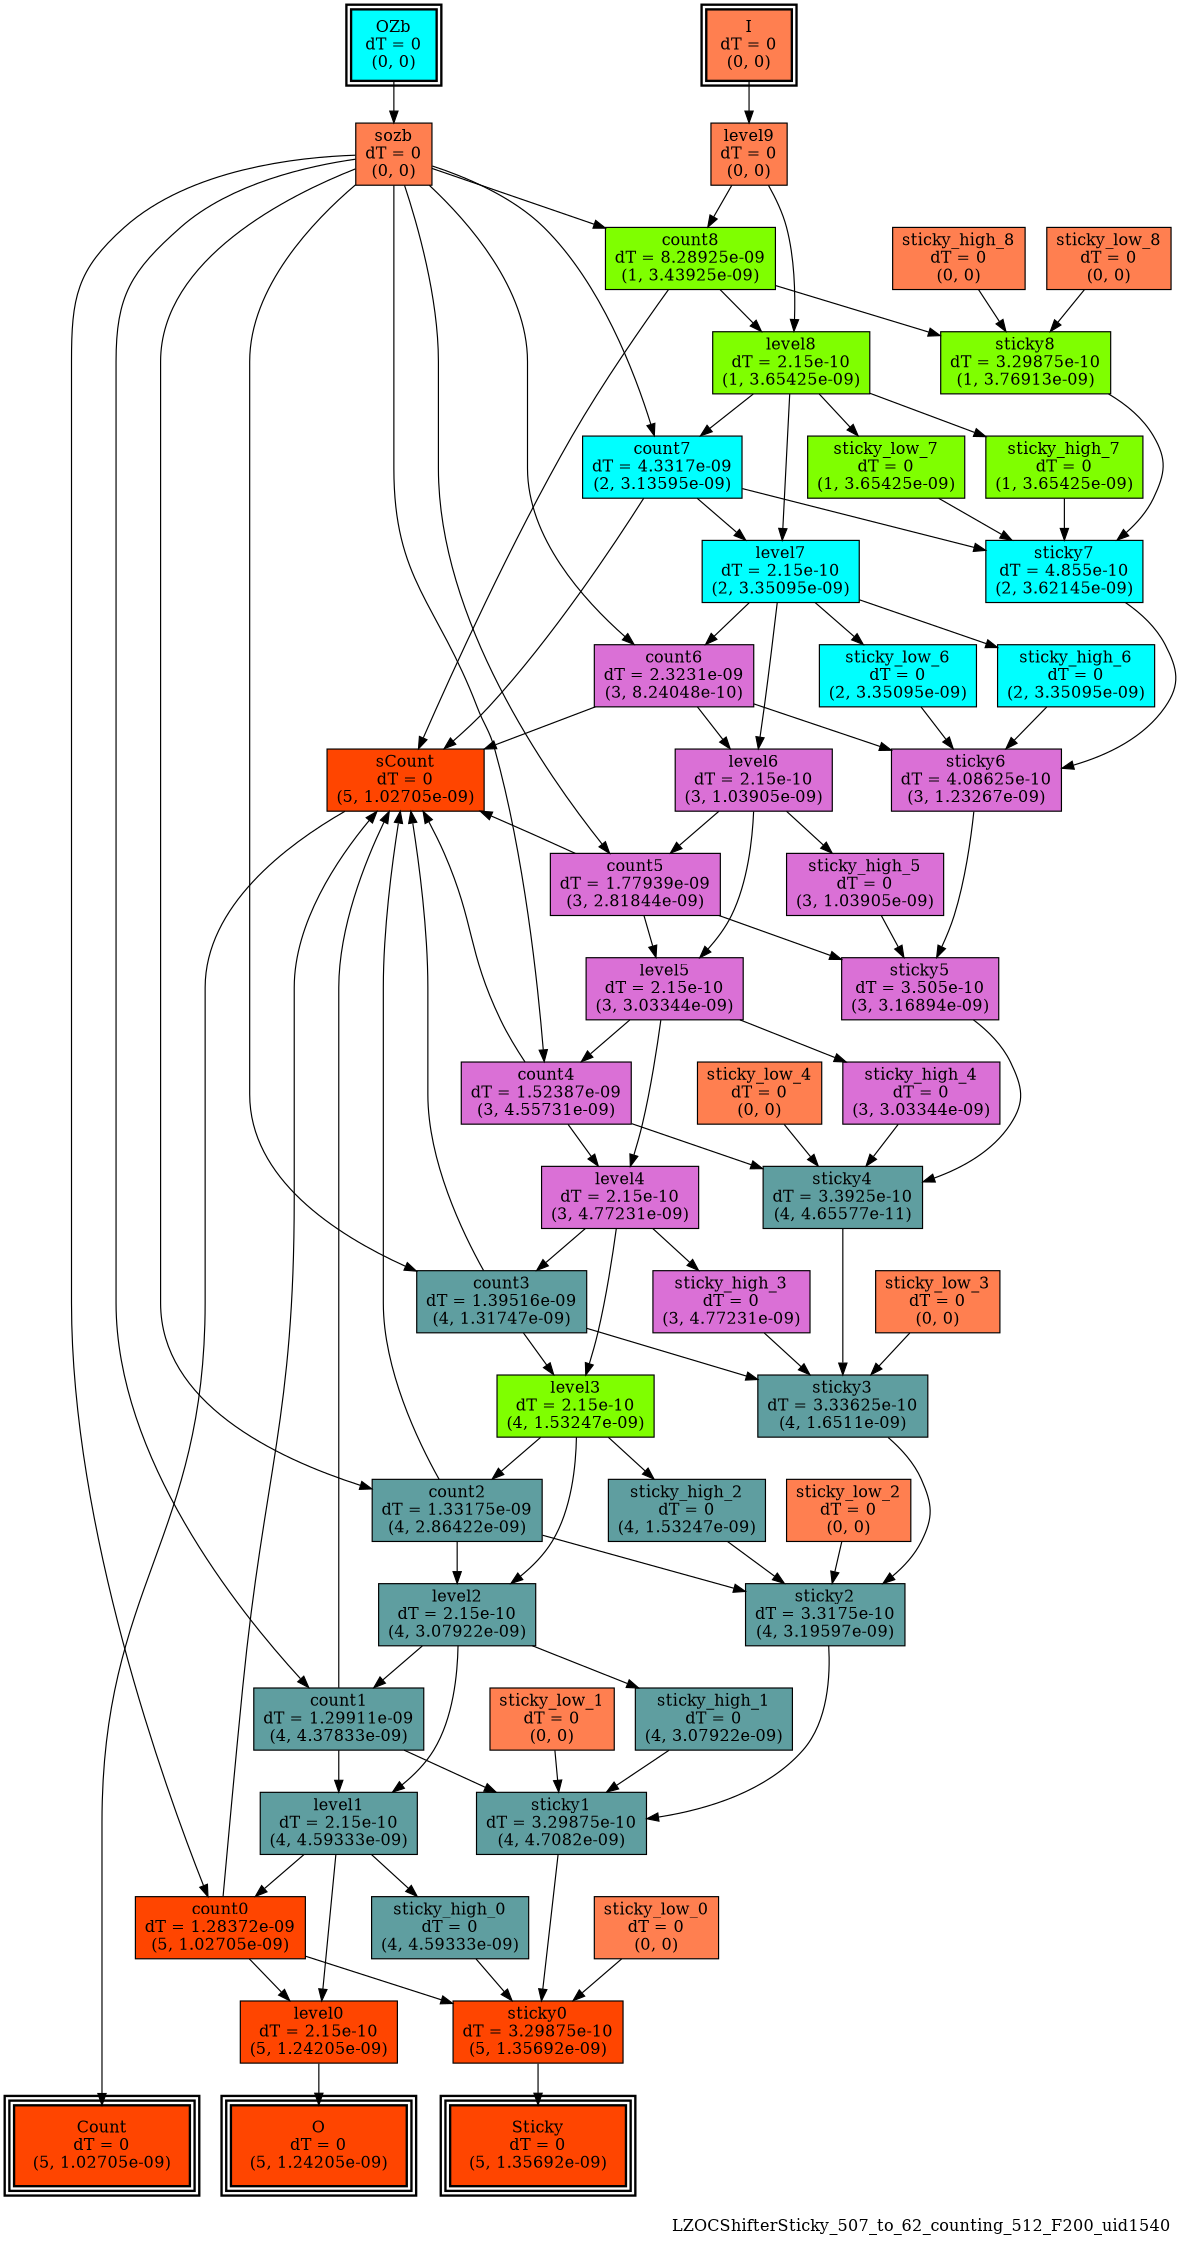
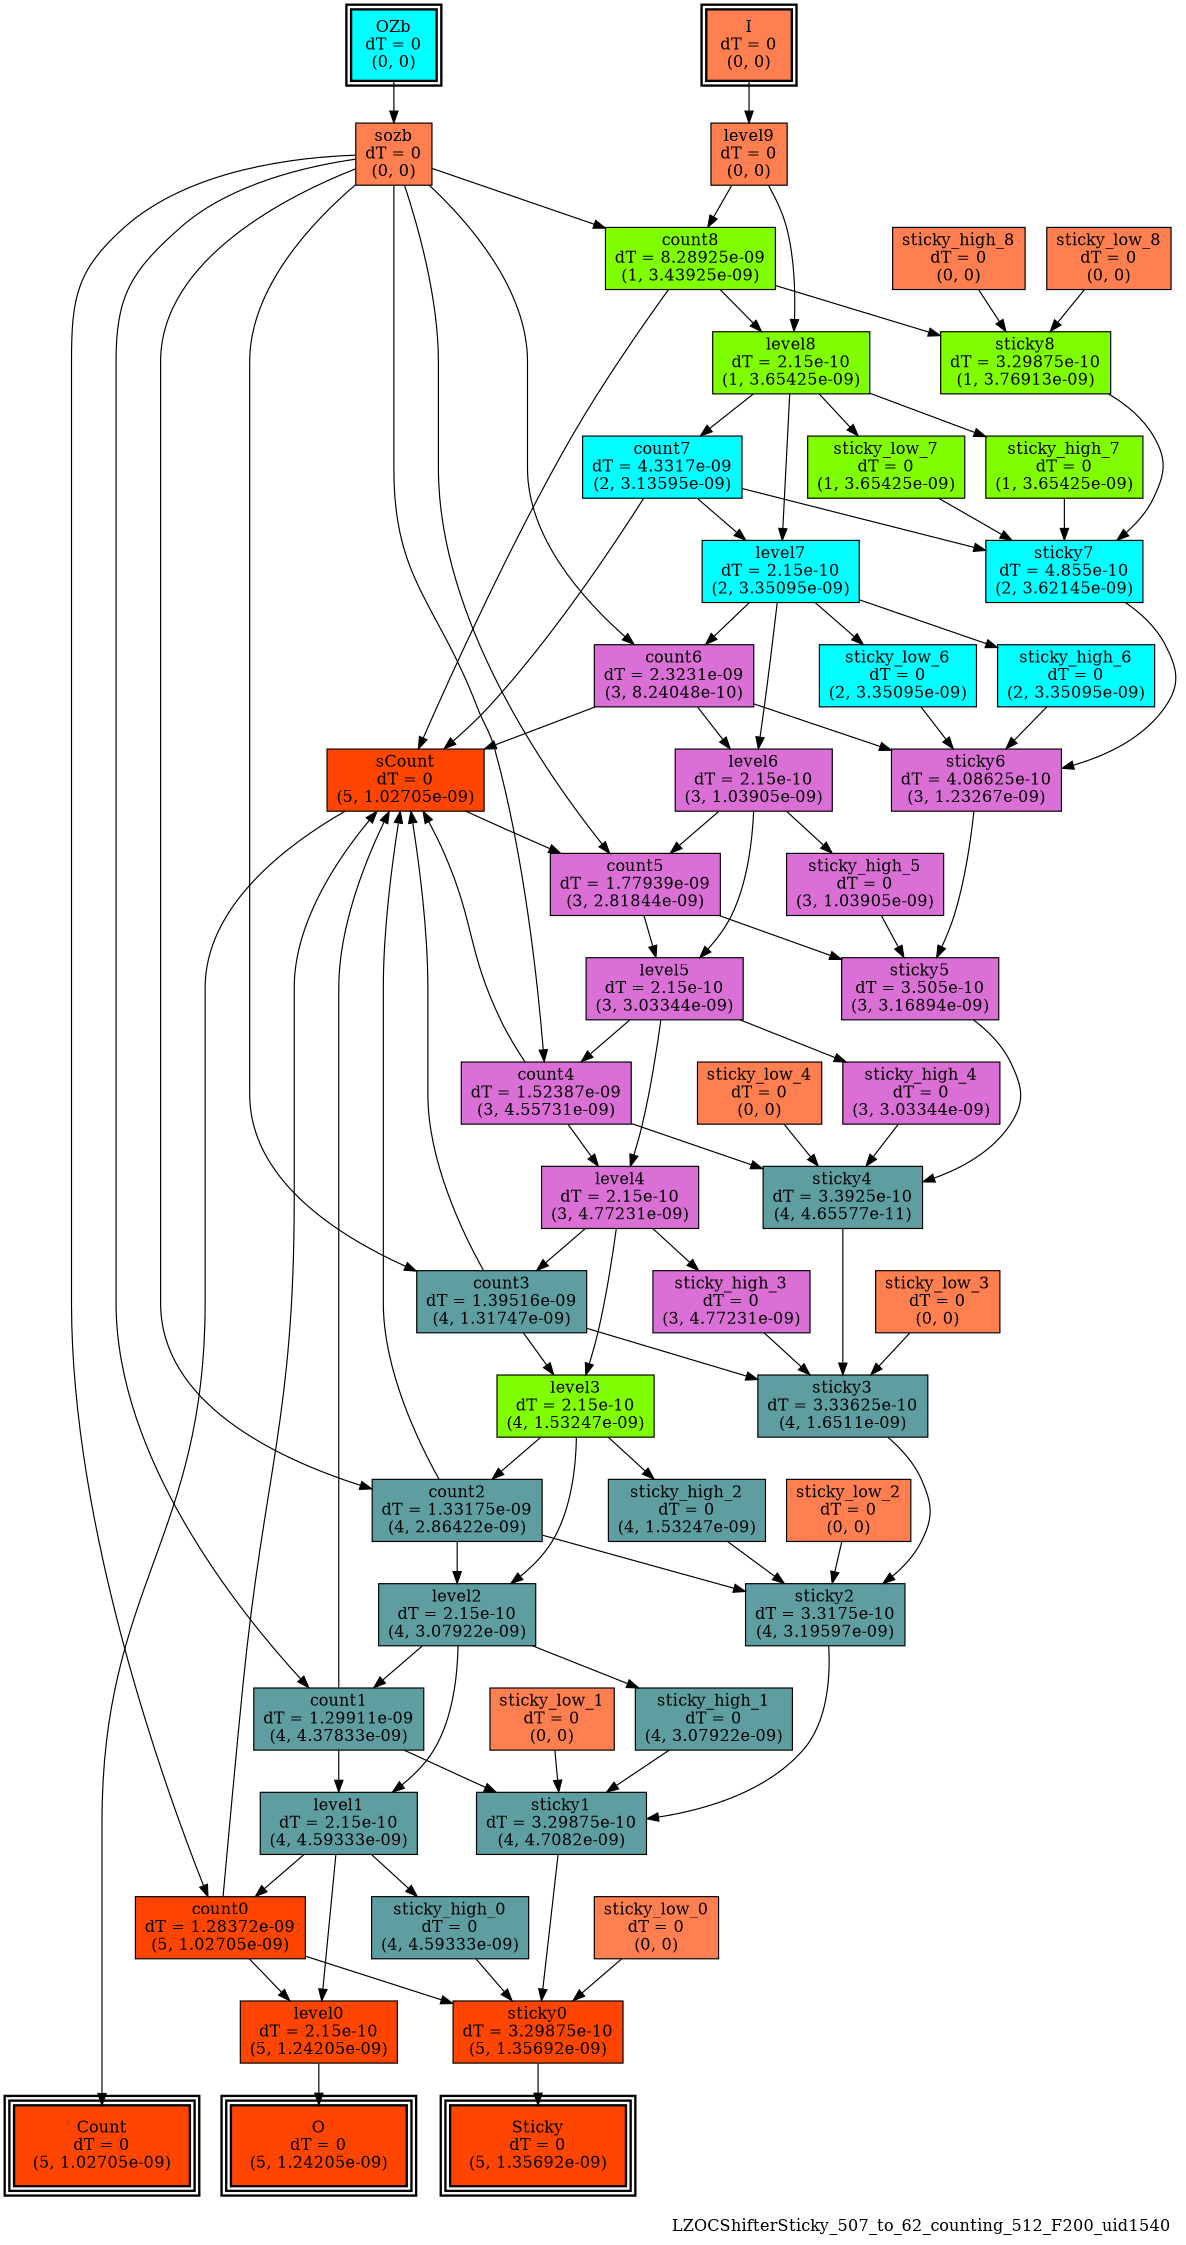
edge "sozb dT = 0 (0, 0)" -> "count7 dT = 4.3317e-09 (2, 3.13595e-09)": removed
edge "count5 dT = 1.77939e-09 (3, 2.81844e-09)" -> "sCount dT = 0 (5, 1.02705e-09)": reversed
